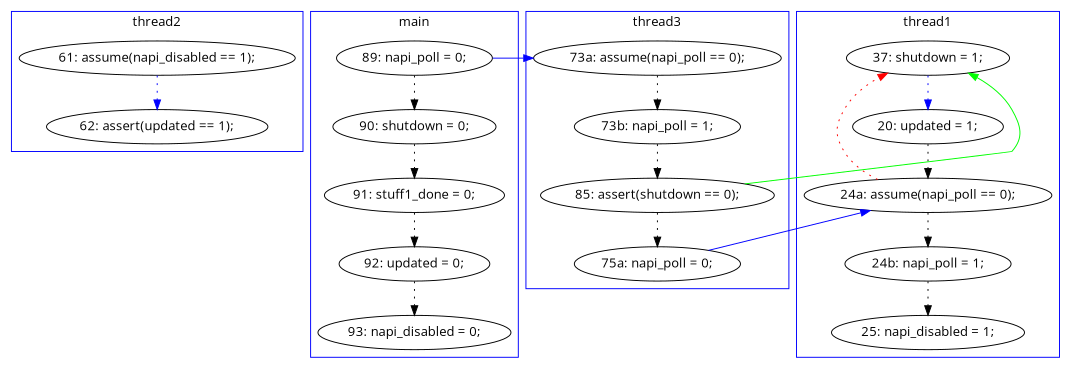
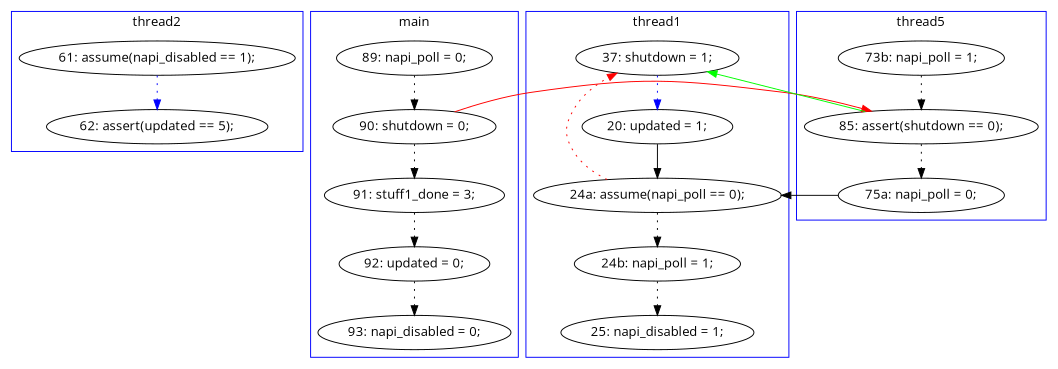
cluster "thread3": label "thread3" -> "thread5"
node "73a: assume(napi_poll == 0);": removed
edge "90: shutdown = 0;" -> "85: assert(shutdown == 0);": added
node "62: assert(updated == 1);": label "62: assert(updated == 1);" -> "62: assert(updated == 5);"
edge "20: updated = 1;" -> "24a: assume(napi_poll == 0);": style dotted -> solid
node "91: stuff1_done = 0;": label "91: stuff1_done = 0;" -> "91: stuff1_done = 3;"
edge "75a: napi_poll = 0;" -> "24a: assume(napi_poll == 0);": color Blue -> black
